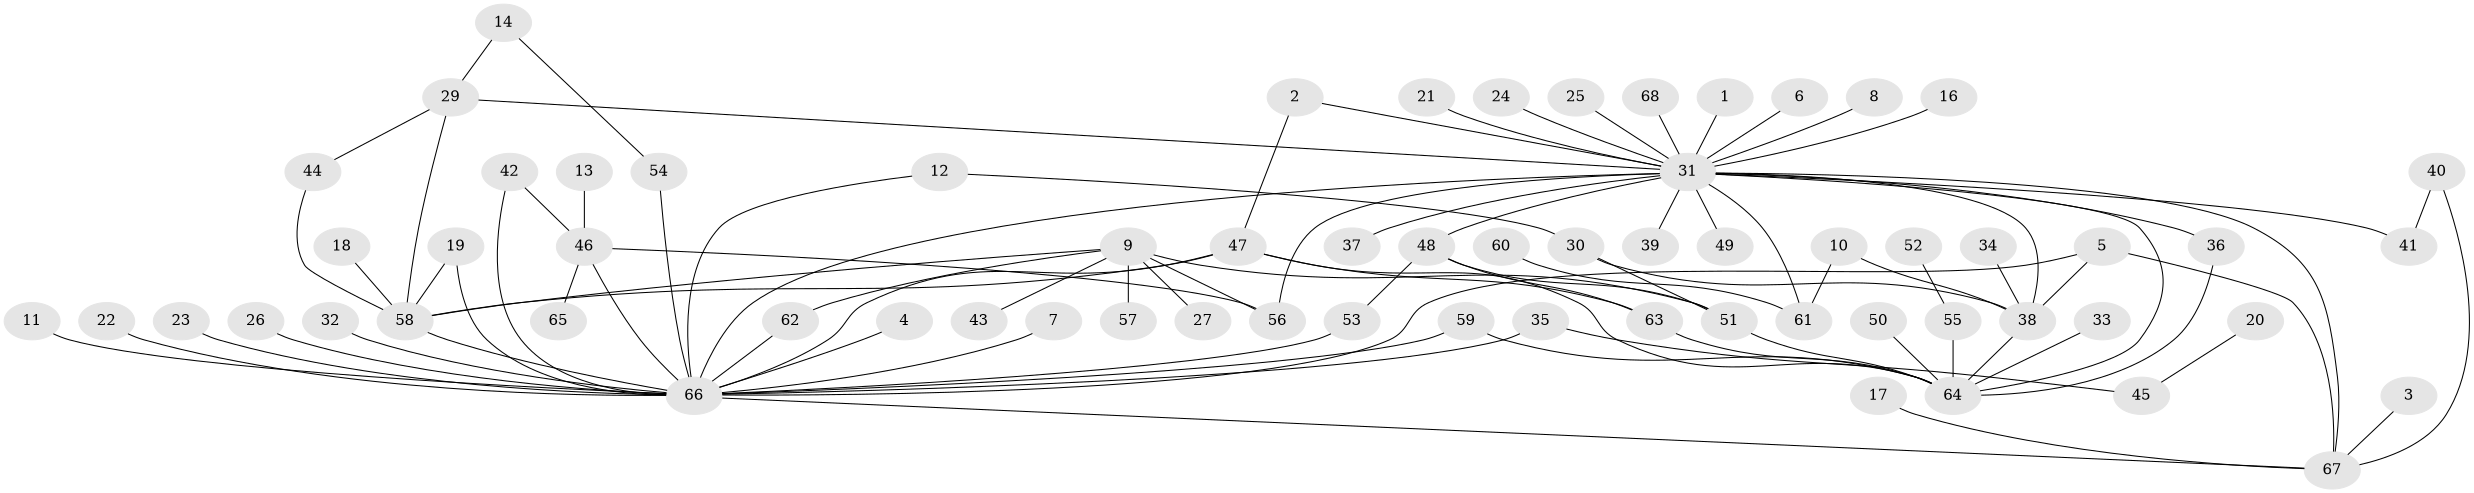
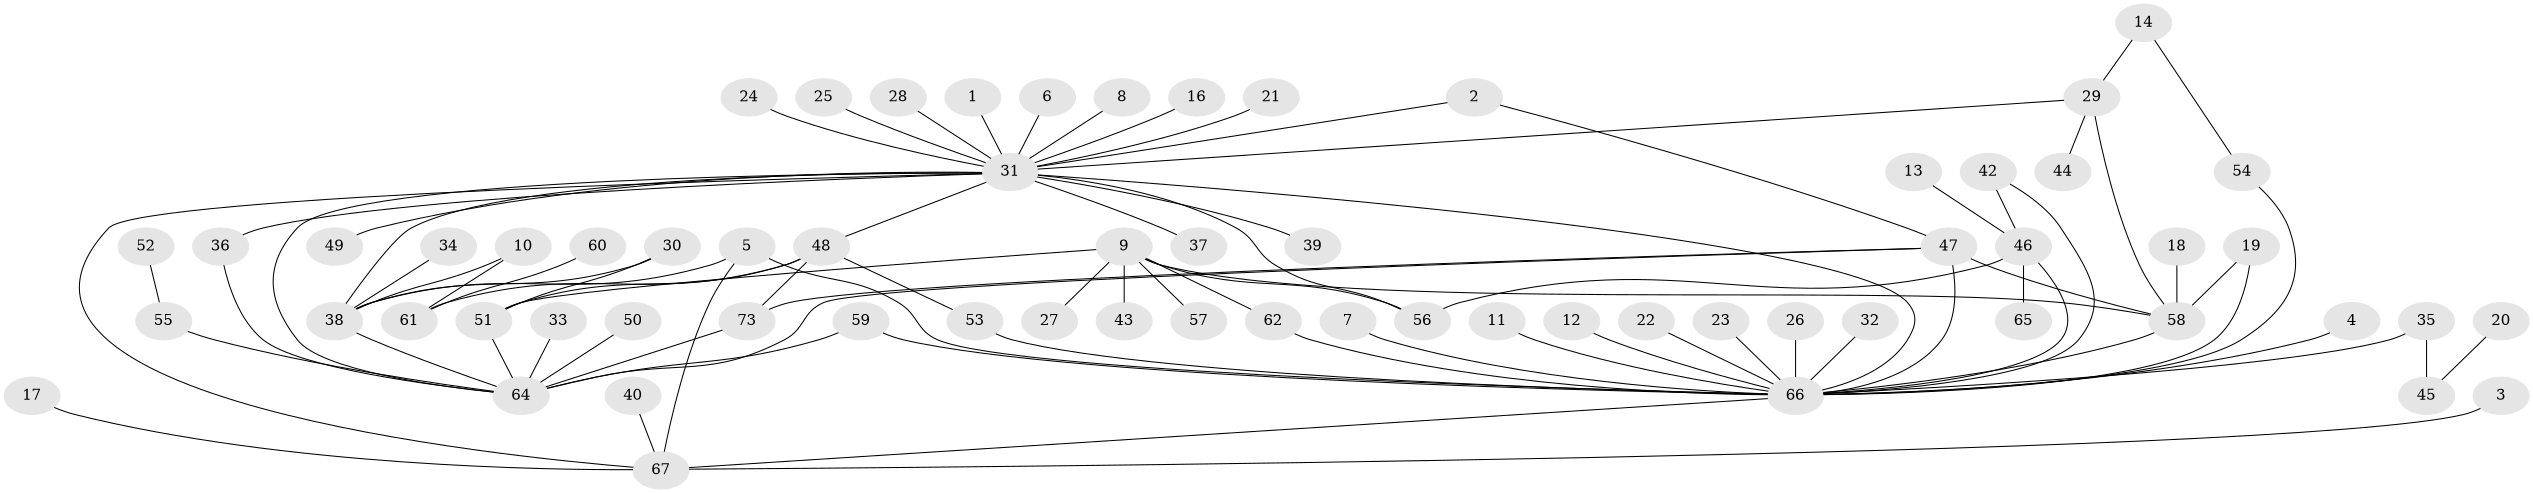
node "68": label "68" -> "28"
edge "12" -- "30": removed
edge "31" -- "61": now "48" -- "61"
node "41": removed
edge "44" -- "58": removed
node "63": label "63" -> "73"
